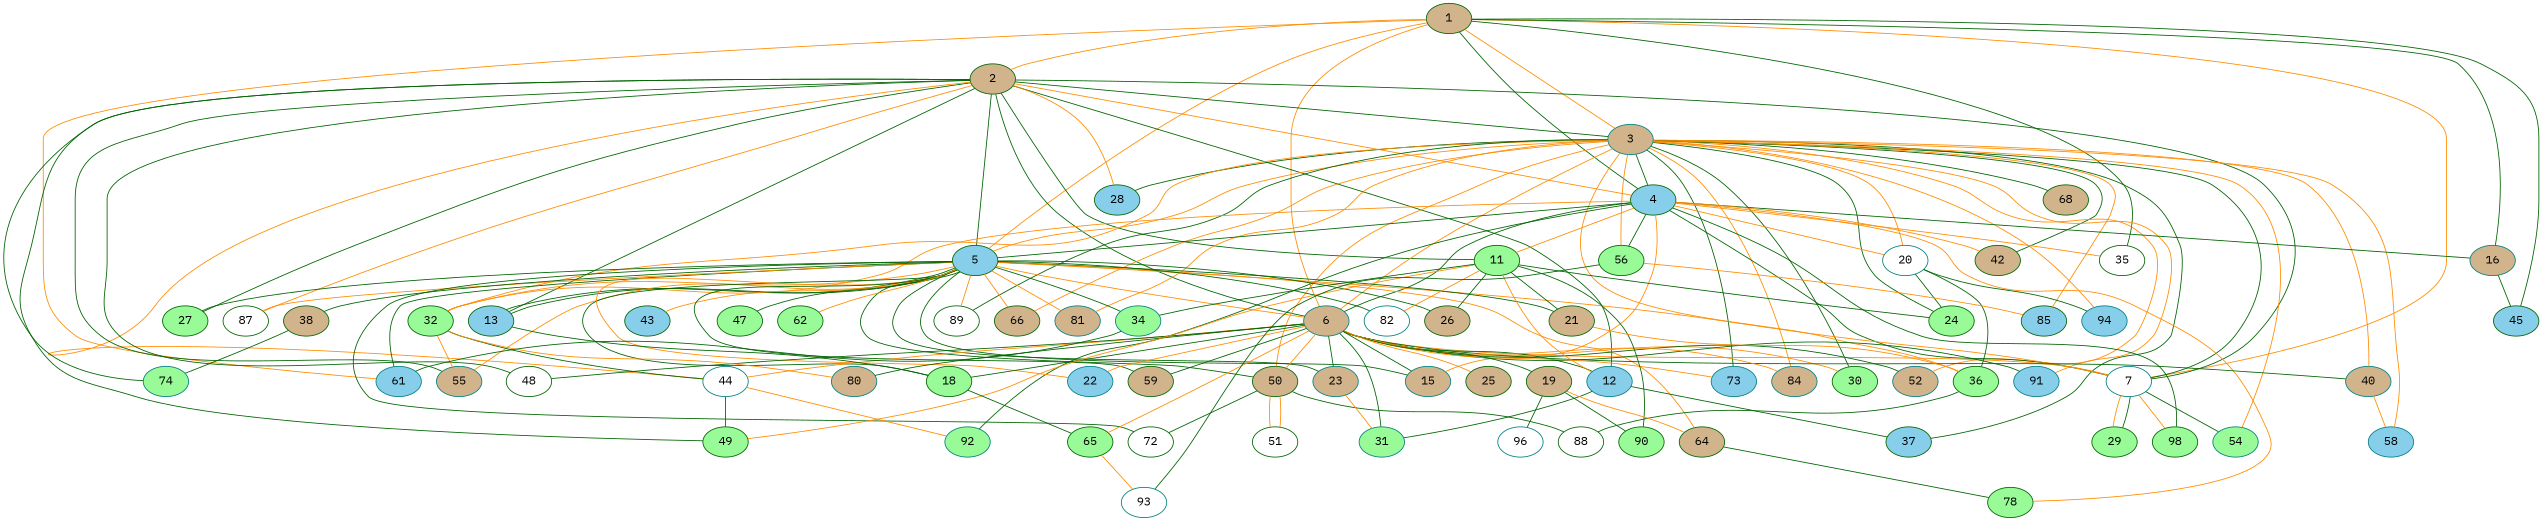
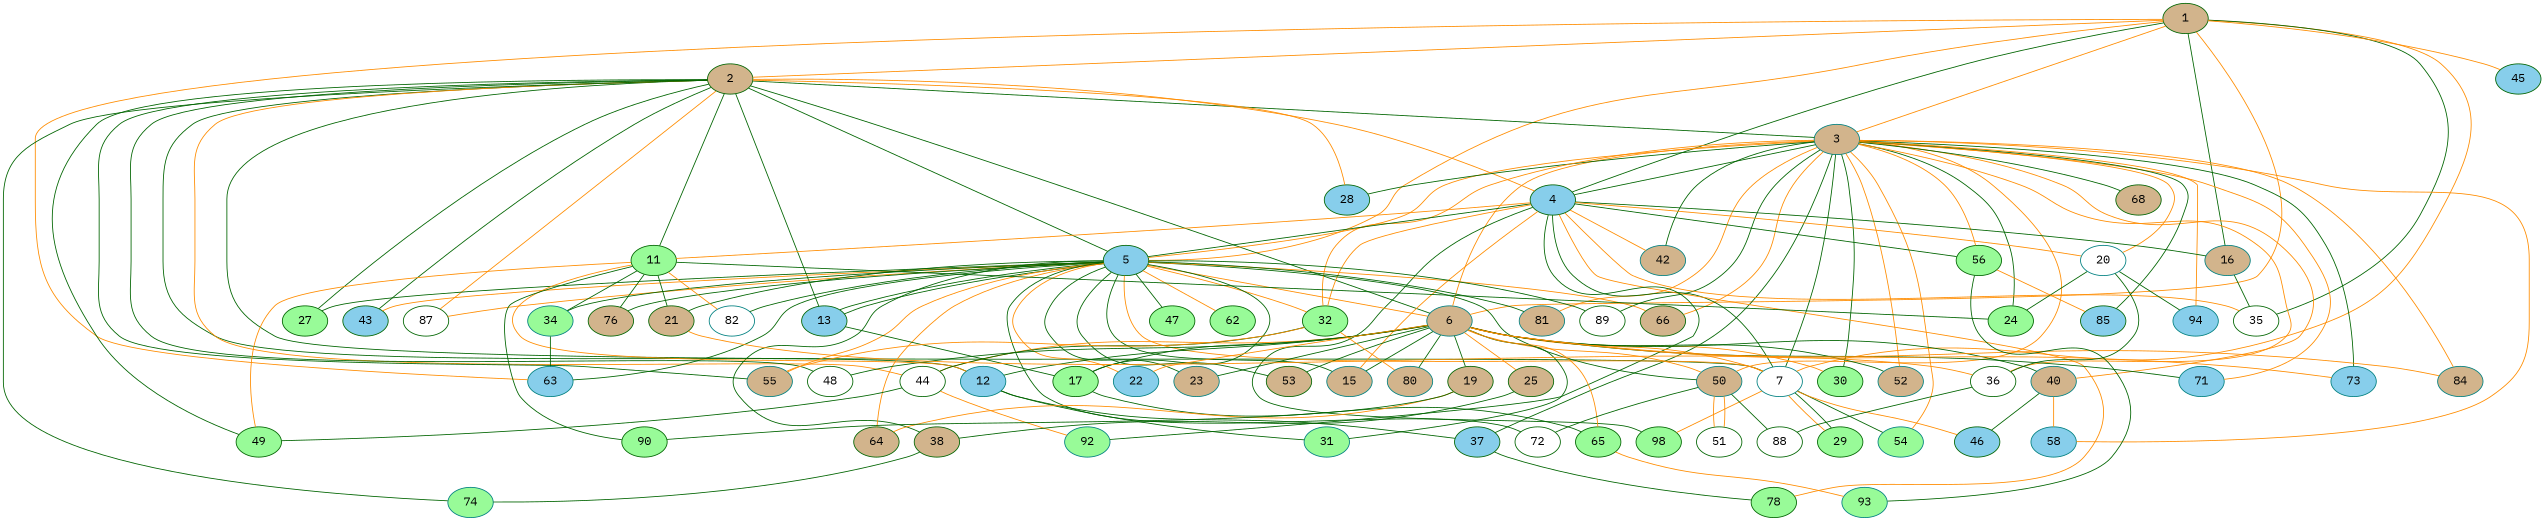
edge "1" -- "45": color darkgreen -> darkorange
edge "3" -- "85": color darkorange -> darkgreen
edge "2" -- "43": added
edge "4" -- "6": removed
node "42": color darkgreen -> teal
edge "5" -- "89": color darkorange -> darkgreen
edge "5" -- "81": color darkorange -> darkgreen
edge "16" -- "45": now "16" -- "35"
node "26": label "26" -> "76"
node "61": label "61" -> "63"
node "44": color teal -> darkgreen
node "18": label "18" -> "17"
node "59": label "59" -> "53"
node "50": color darkgreen -> teal
node "36": fillcolor palegreen -> white
node "91": label "91" -> "71"
edge "23" -- "31": removed
edge "25" -- "38": added
node "96": removed
node "46": added
edge "64" -- "78": now "37" -- "78"
node "93": fillcolor white -> palegreen
